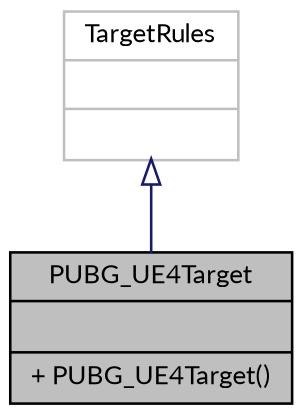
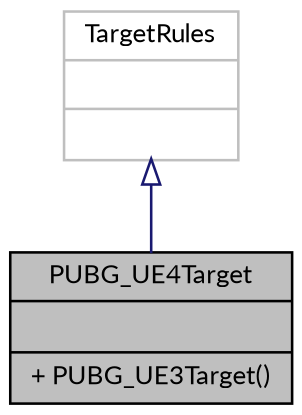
node "PUBG_UE4Target": text "+ PUBG_UE4Target()" -> "+ PUBG_UE3Target()"
